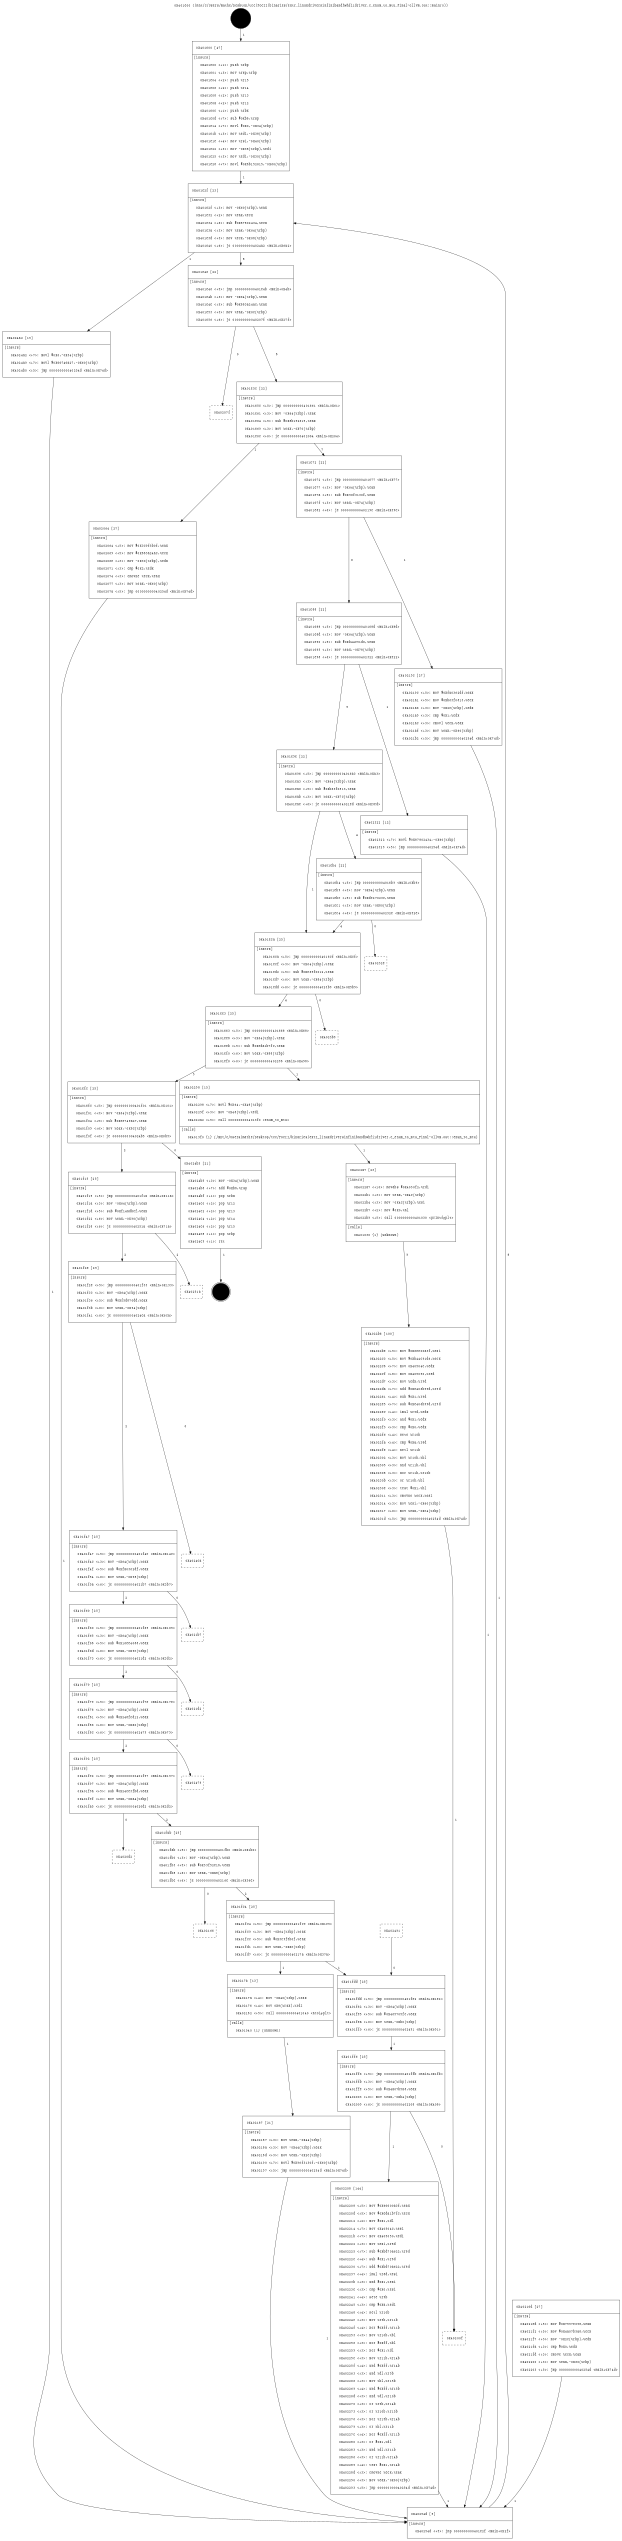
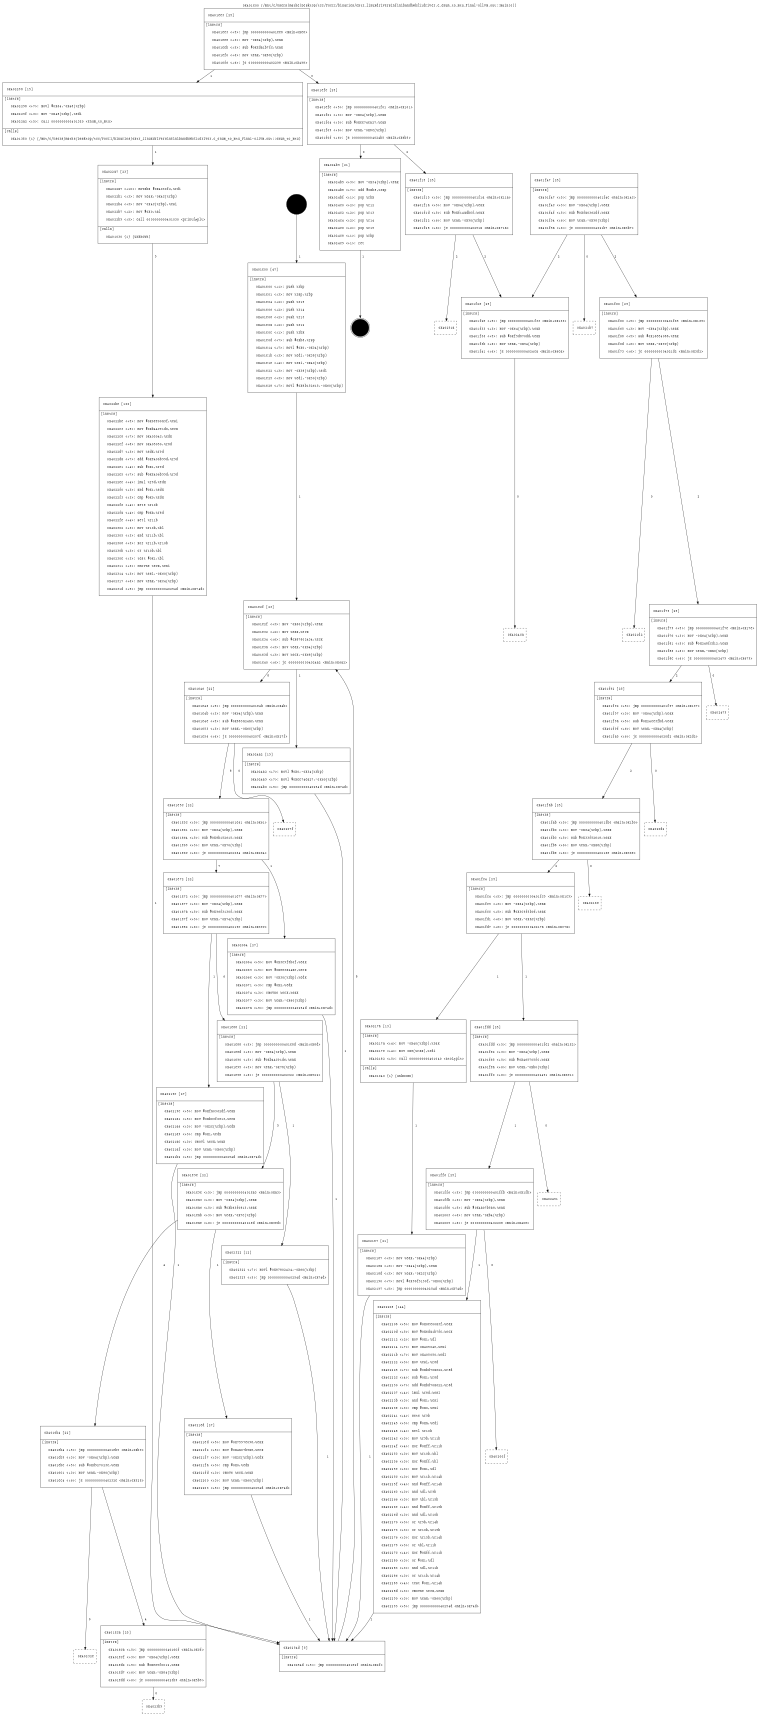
edge "0x401e9e [22]" -> "0x401eca [25]": now "0x401e9e [22]" -> "0x4021ed [27]"
edge "0x401eca [25]" -> "0x401ee3 [25]": removed, label "4"
edge "0x401f2e [25]" -> "0x401f47 [25]": reversed
edge "0x4022be [100]" -> "0x40200f": now "0x4022be [100]" -> "0x40254d [5]"
edge "0x402491" -> "0x401fdd [25]": reversed
